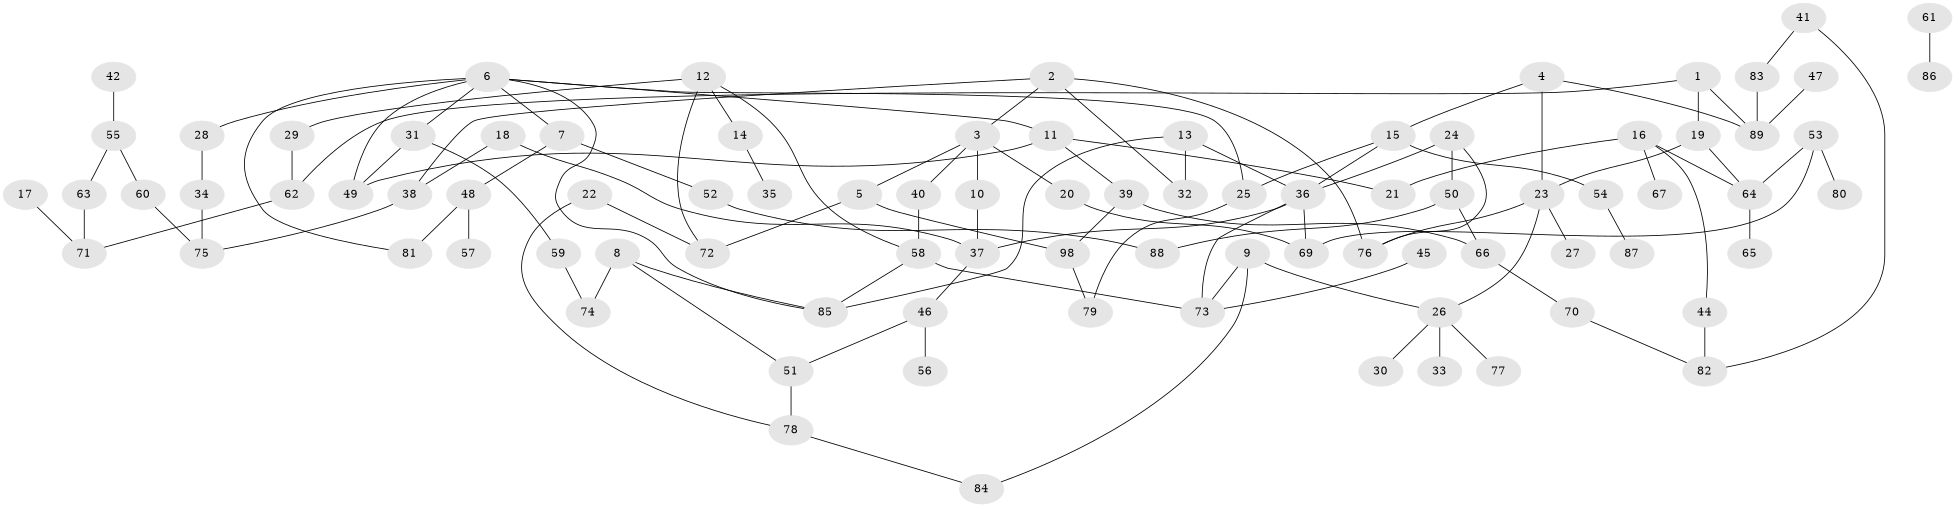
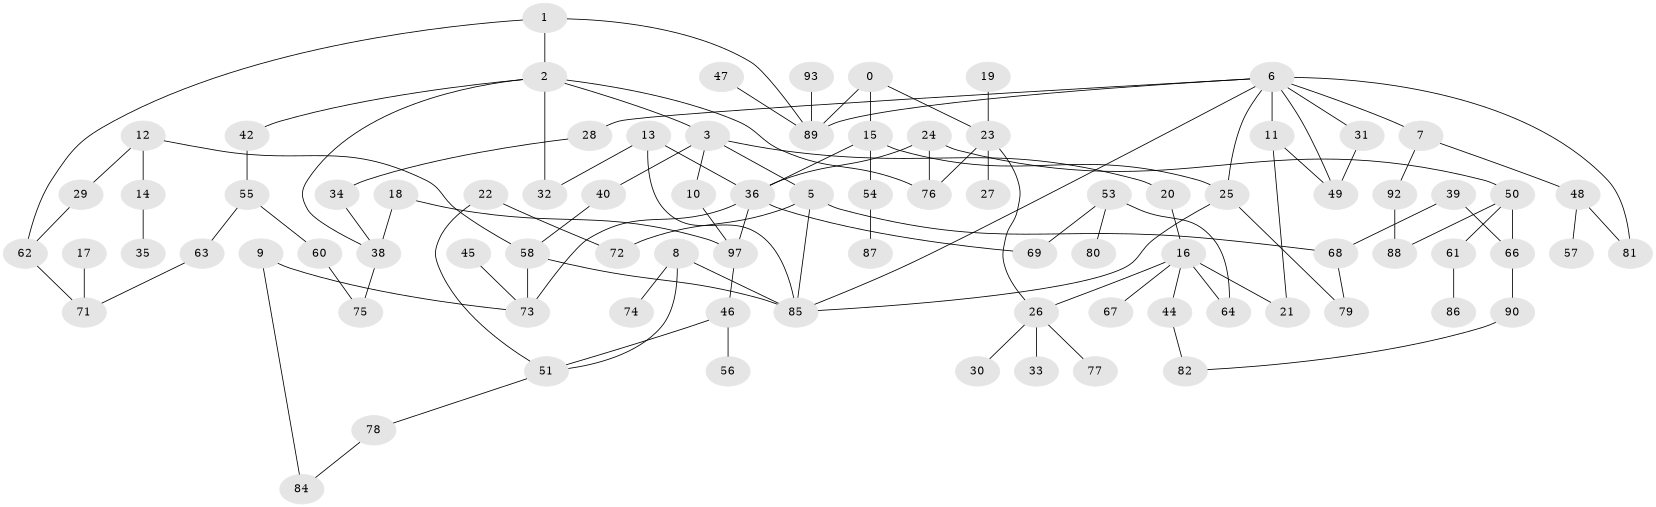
node "41": removed
node "4": label "4" -> "0"
node "83": label "83" -> "93"
edge "2" -- "42": added
edge "6" -- "89": added
edge "1" -- "19": now "1" -- "2"
edge "11" -- "39": removed
edge "19" -- "64": removed
edge "12" -- "72": removed
node "52": label "52" -> "92"
edge "20" -- "69": now "20" -- "16"
edge "50" -- "61": added
edge "34" -- "75": now "34" -- "38"
node "59": removed
edge "5" -- "85": added
node "37": label "37" -> "97"
node "98": label "98" -> "68"
node "65": removed
edge "9" -- "26": now "16" -- "26"
edge "25" -- "85": added
node "70": label "70" -> "90"
edge "22" -- "78": now "22" -- "51"
